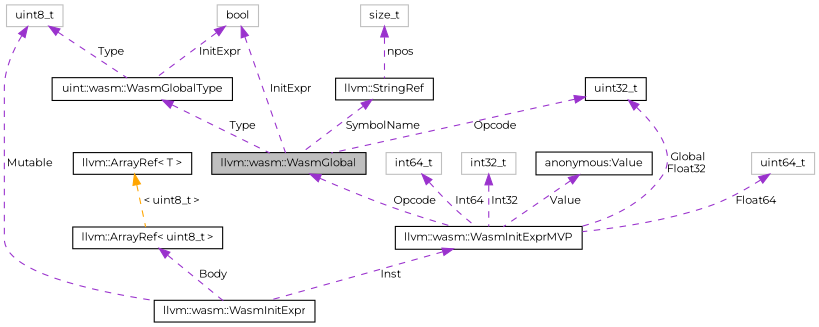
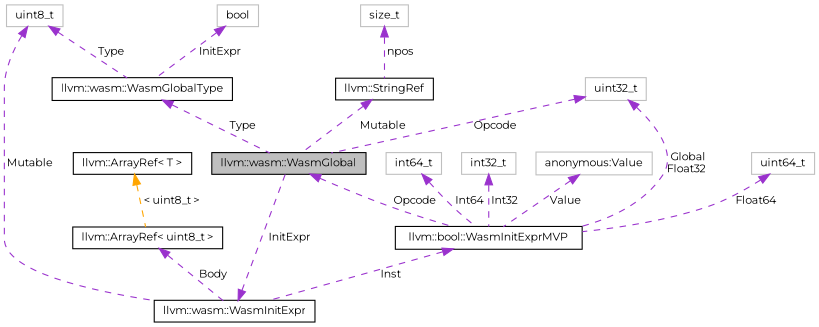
node "uint::wasm::WasmGlobalType": label "uint::wasm::WasmGlobalType" -> "llvm::wasm::WasmGlobalType"
node "uint32_t": color black -> grey75
edge "llvm::wasm::WasmGlobal" -> "bool": now "llvm::wasm::WasmGlobal" -> "llvm::wasm::WasmInitExpr"
edge "llvm::wasm::WasmGlobal" -> "llvm::StringRef": label " SymbolName" -> " Mutable"
node "anonymous:Value": color black -> grey75
node "llvm::wasm::WasmInitExprMVP": label "llvm::wasm::WasmInitExprMVP" -> "llvm::bool::WasmInitExprMVP"
